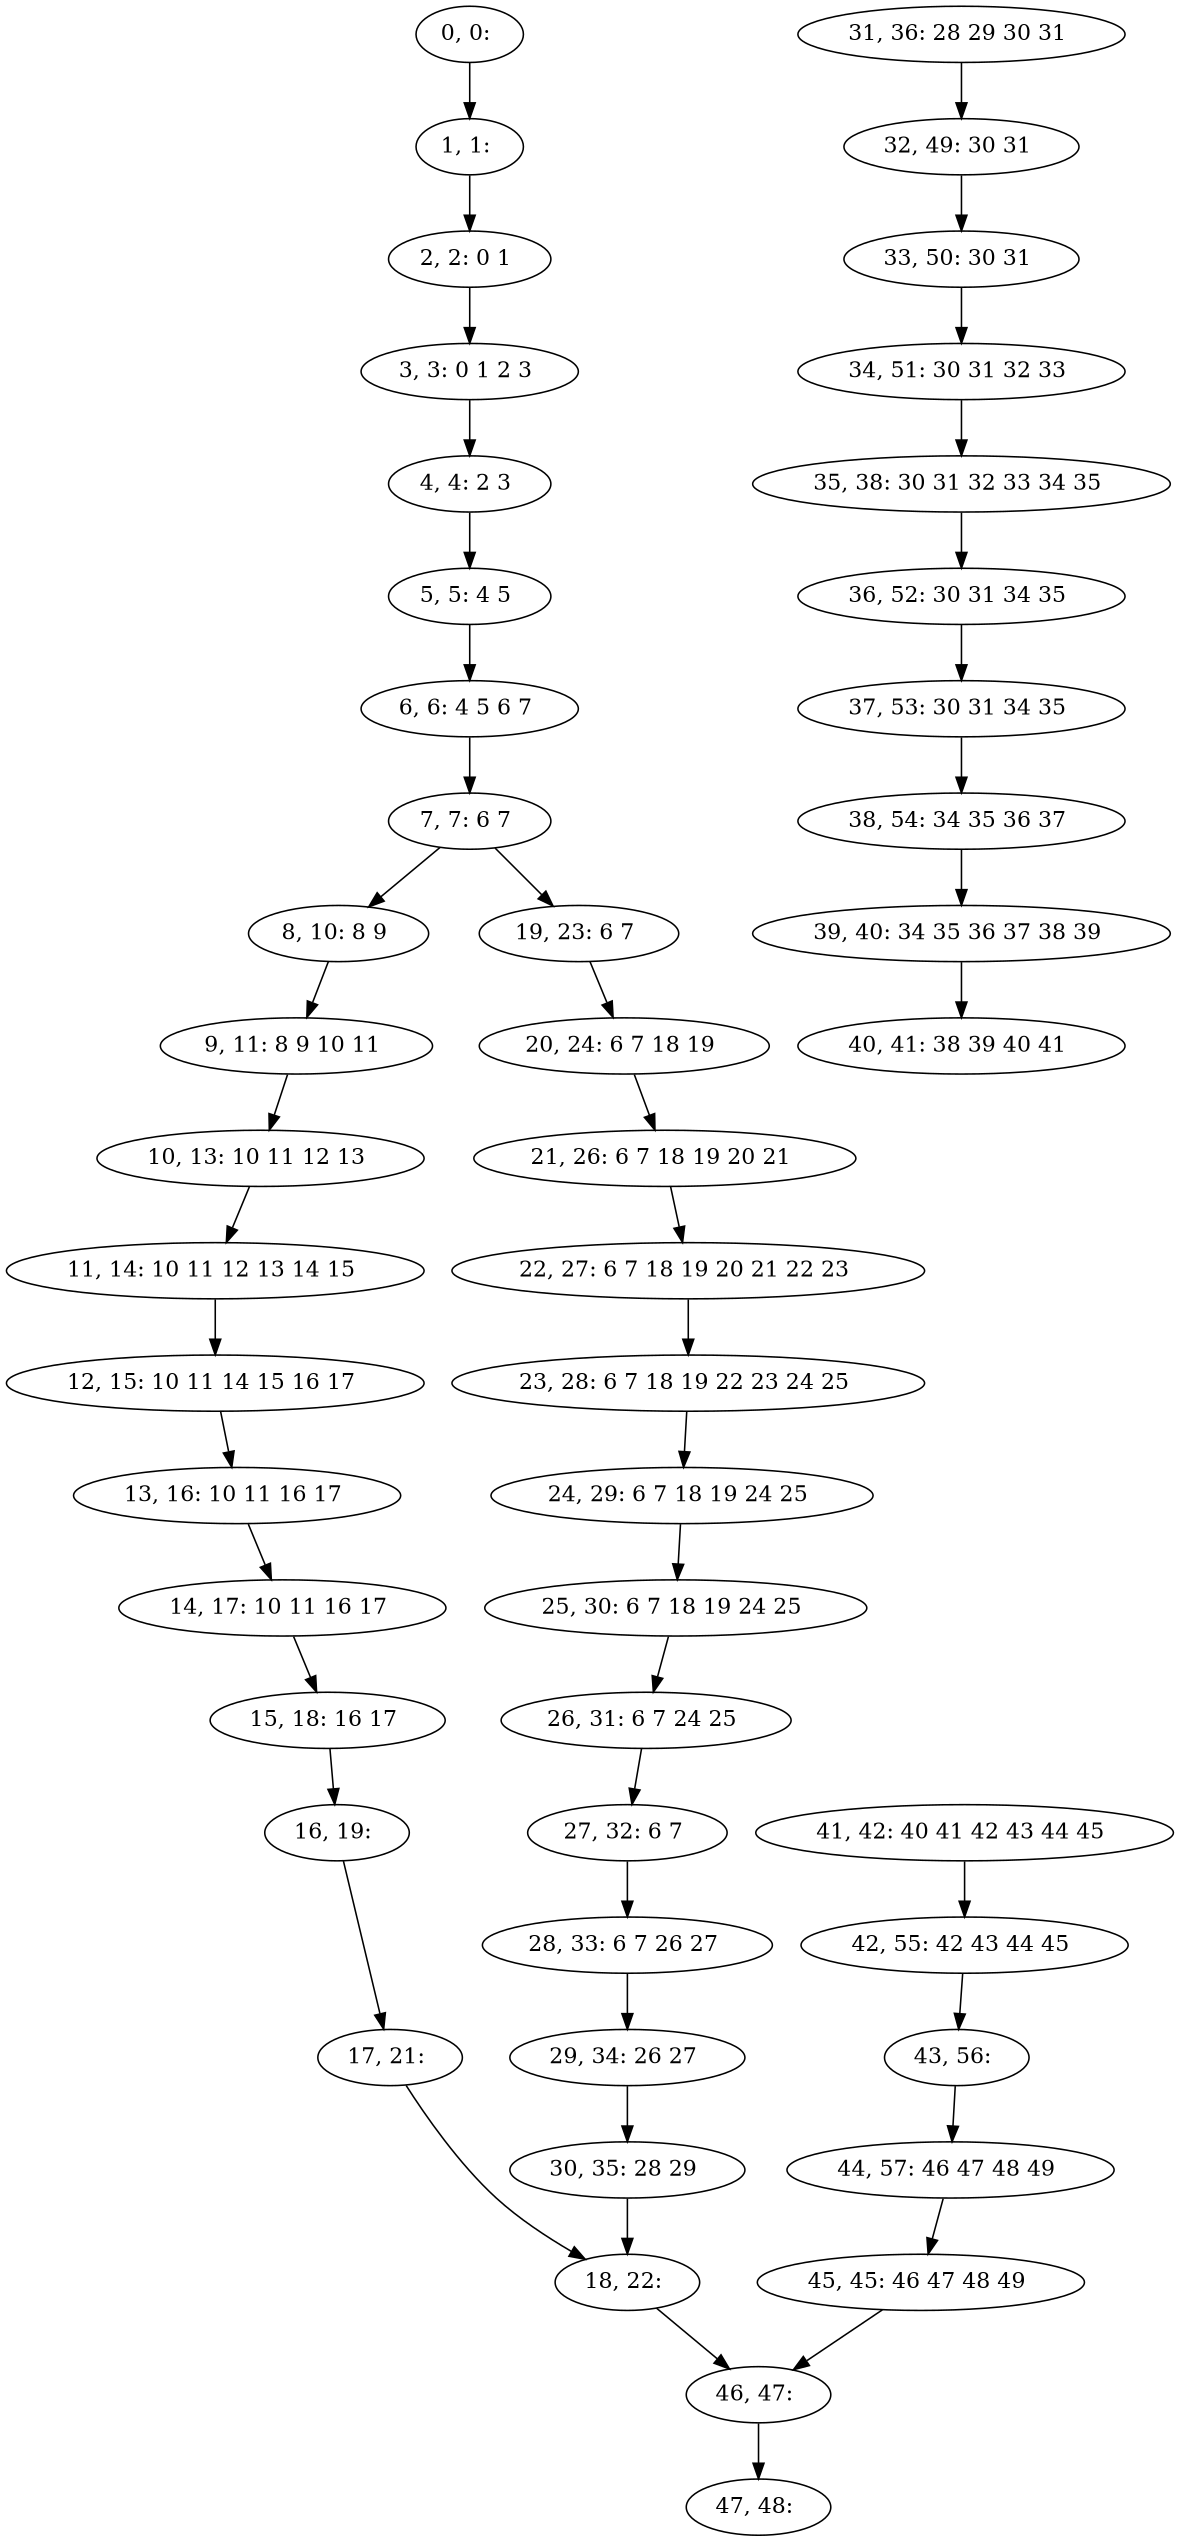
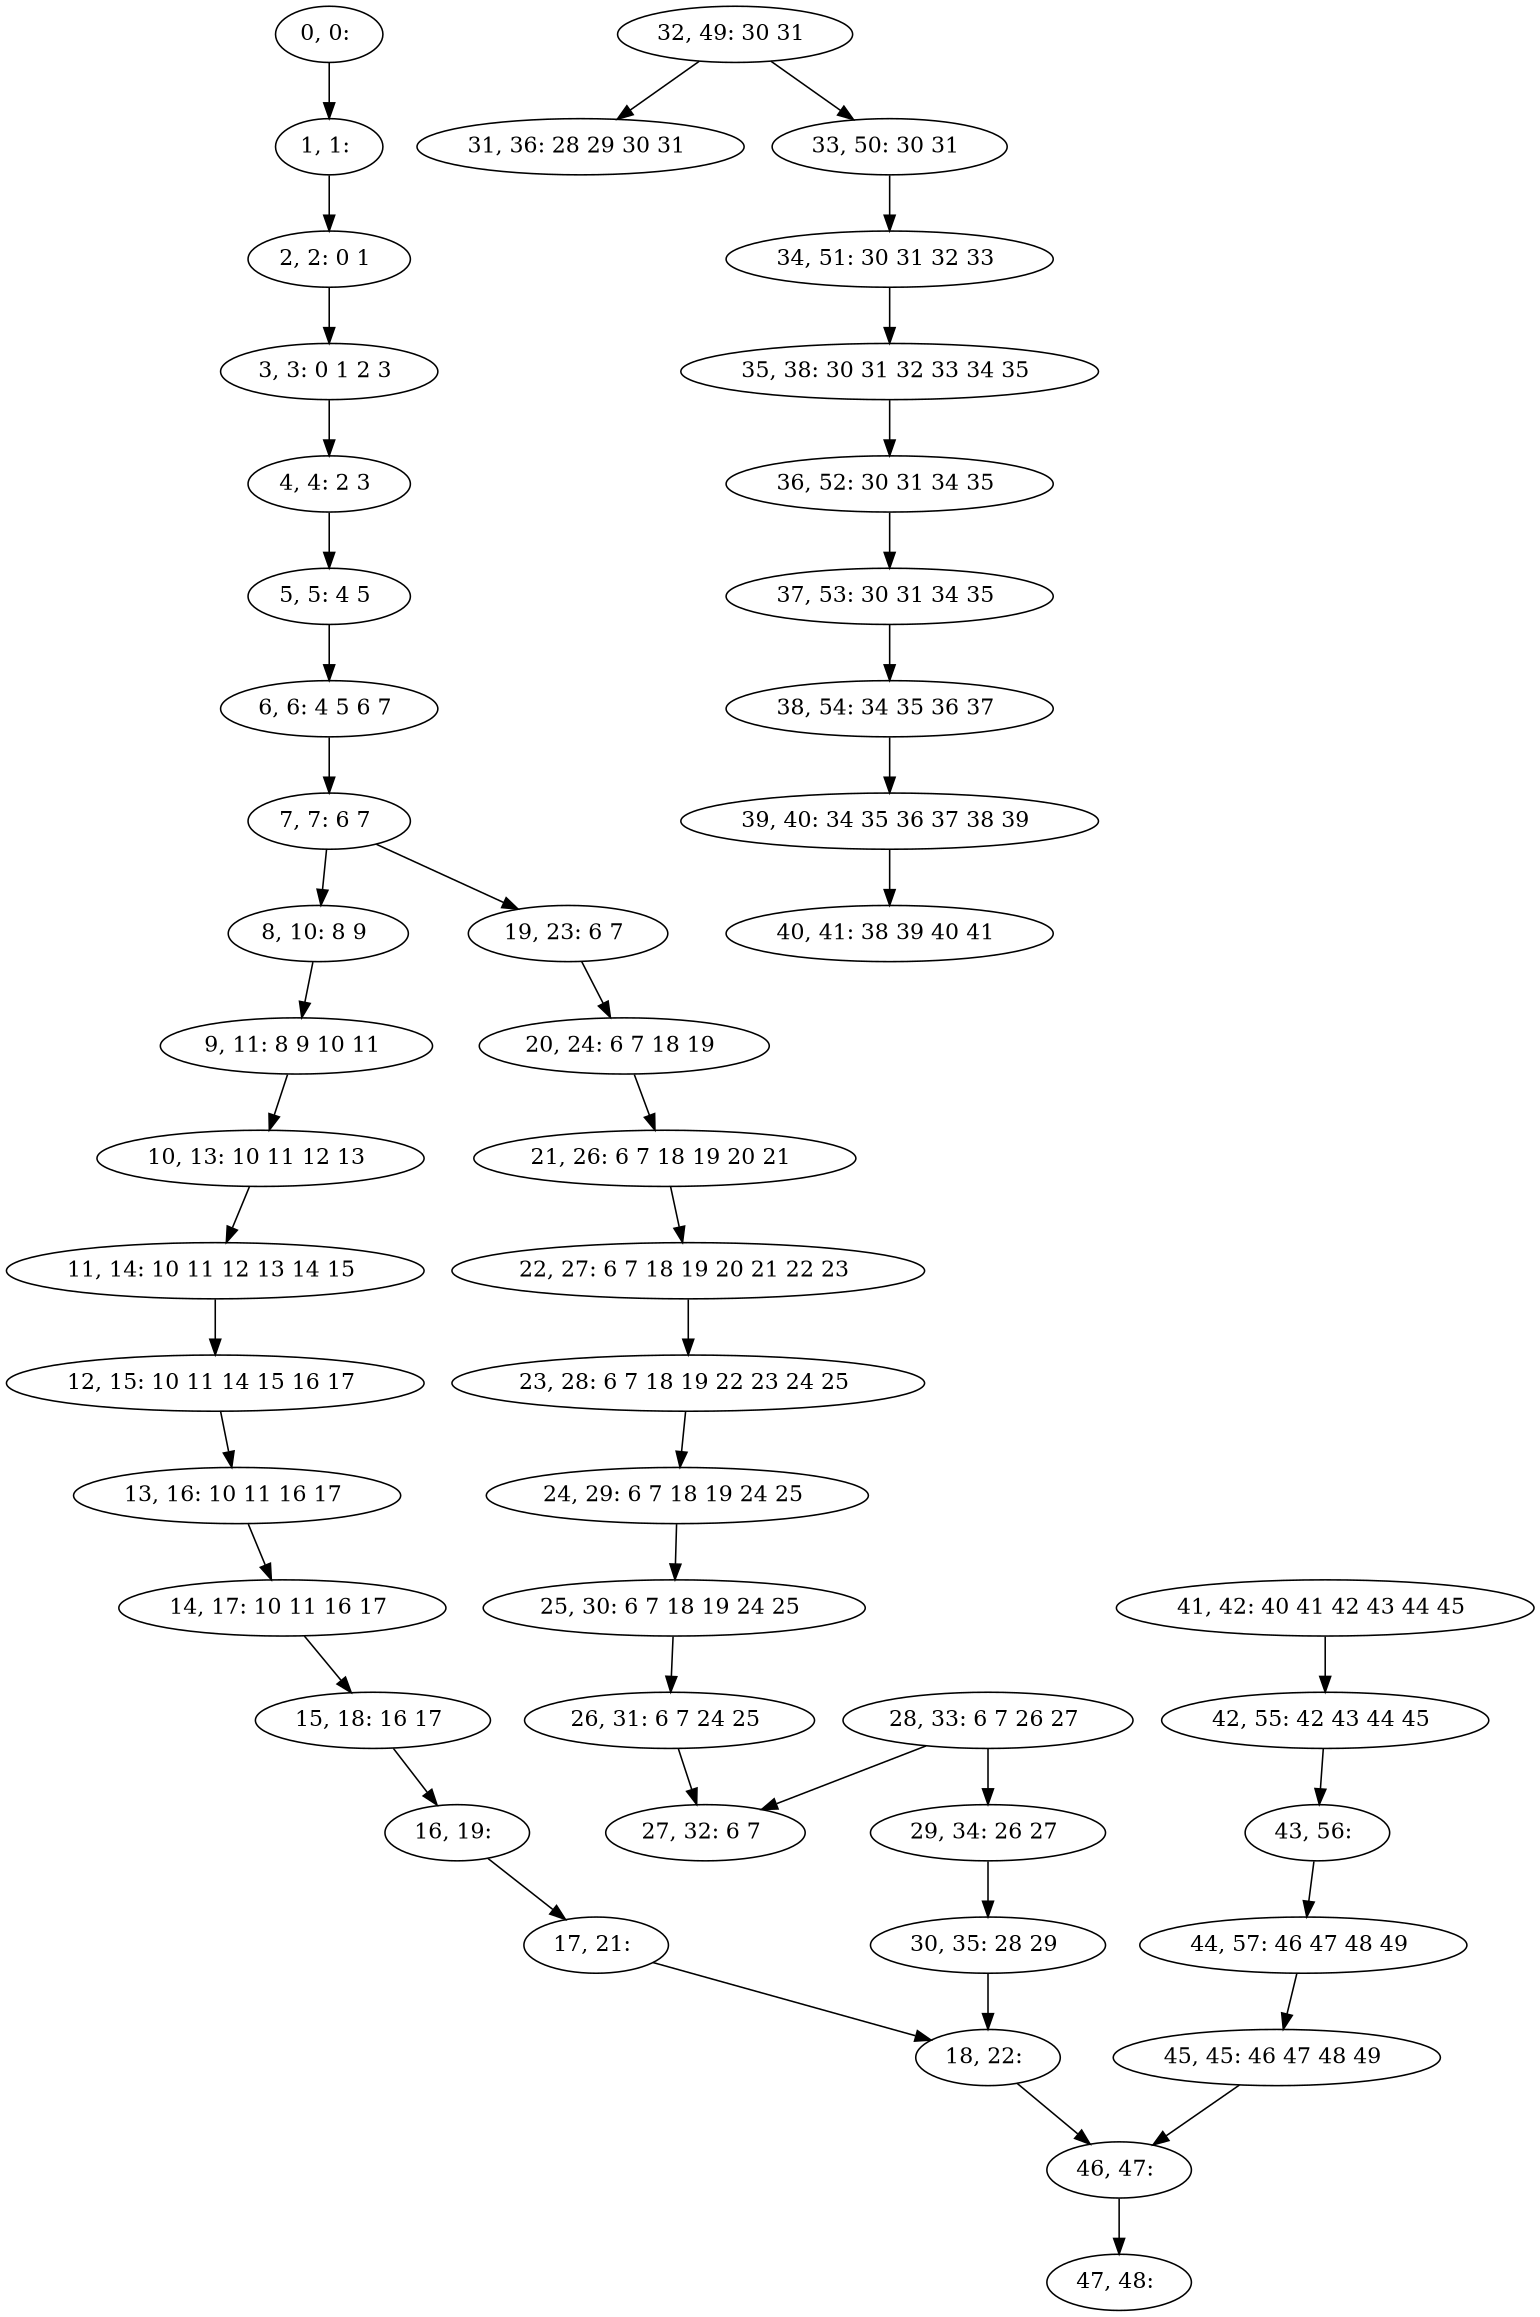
edge "31, 36: 28 29 30 31" -> "32, 49: 30 31": reversed
edge "27, 32: 6 7" -> "28, 33: 6 7 26 27": reversed
